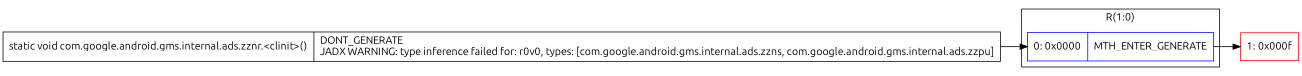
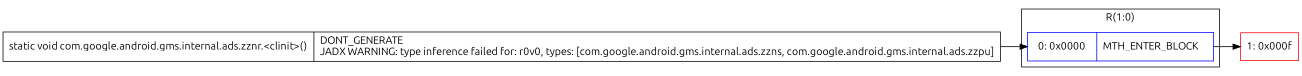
node "0: 0x0000": text "MTH_ENTER_GENERATE" -> "MTH_ENTER_BLOCK"
